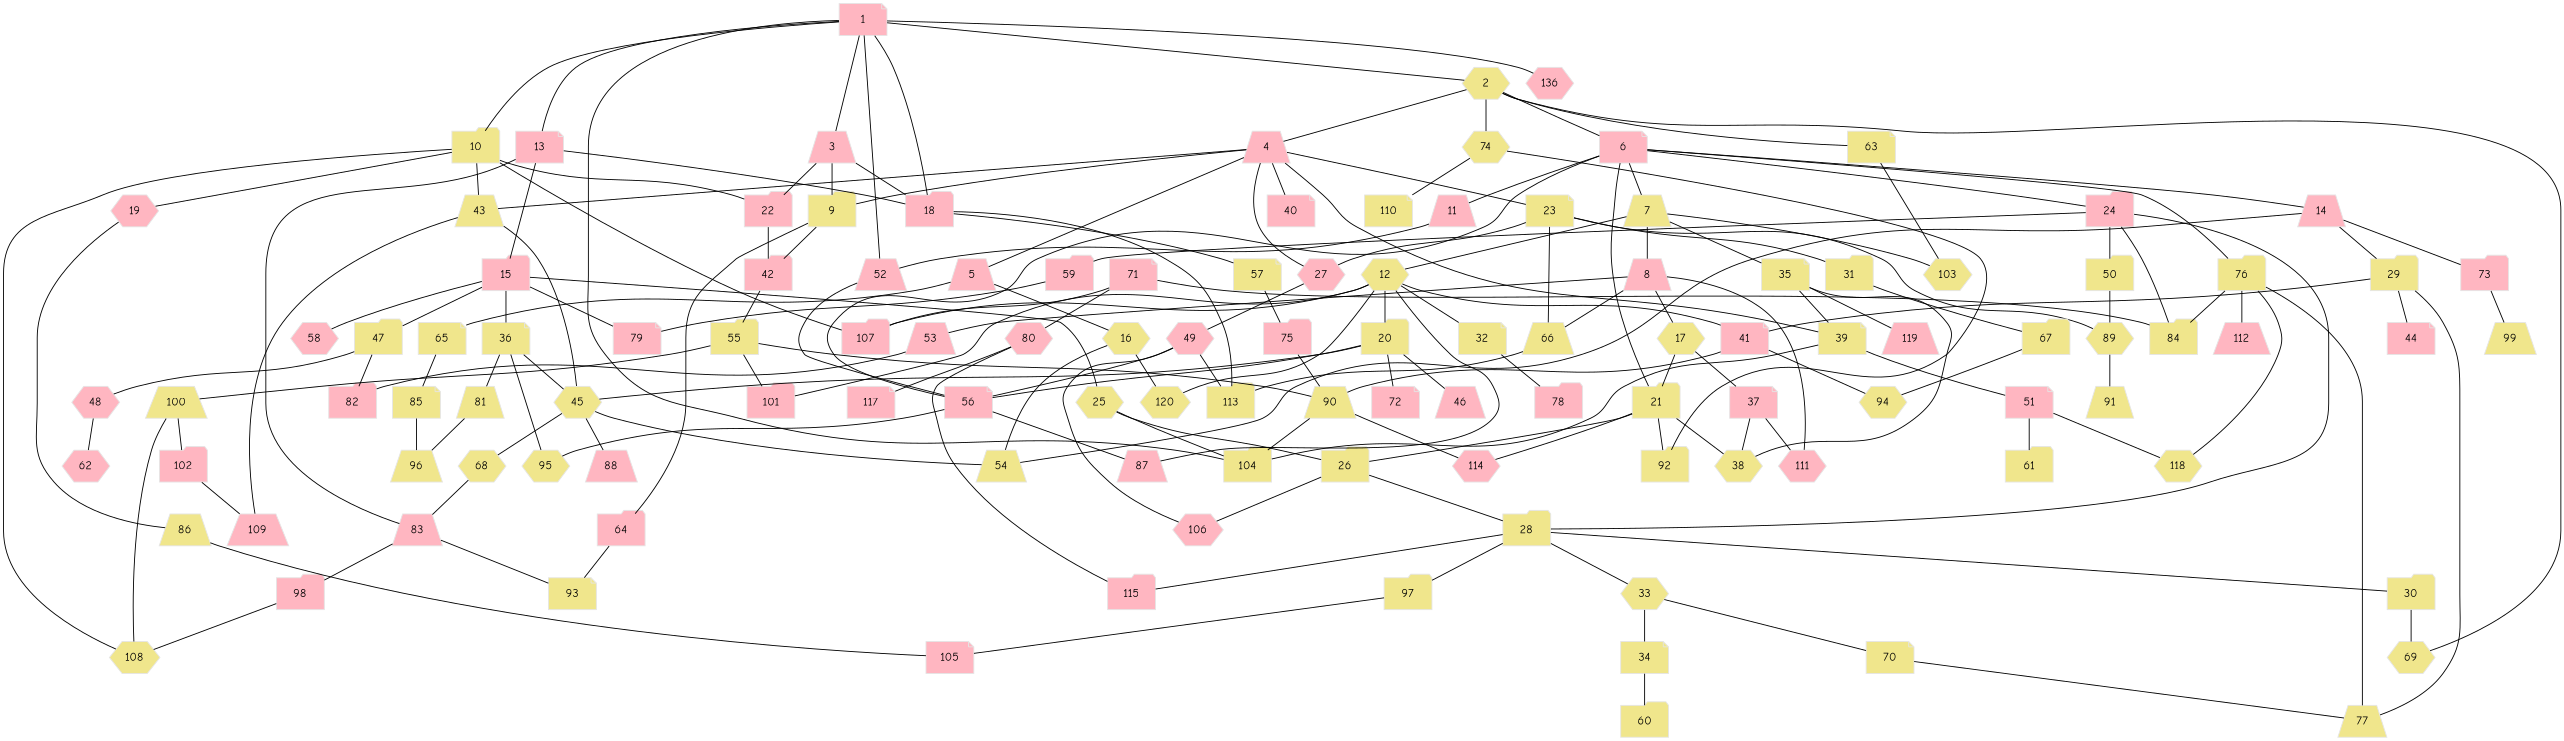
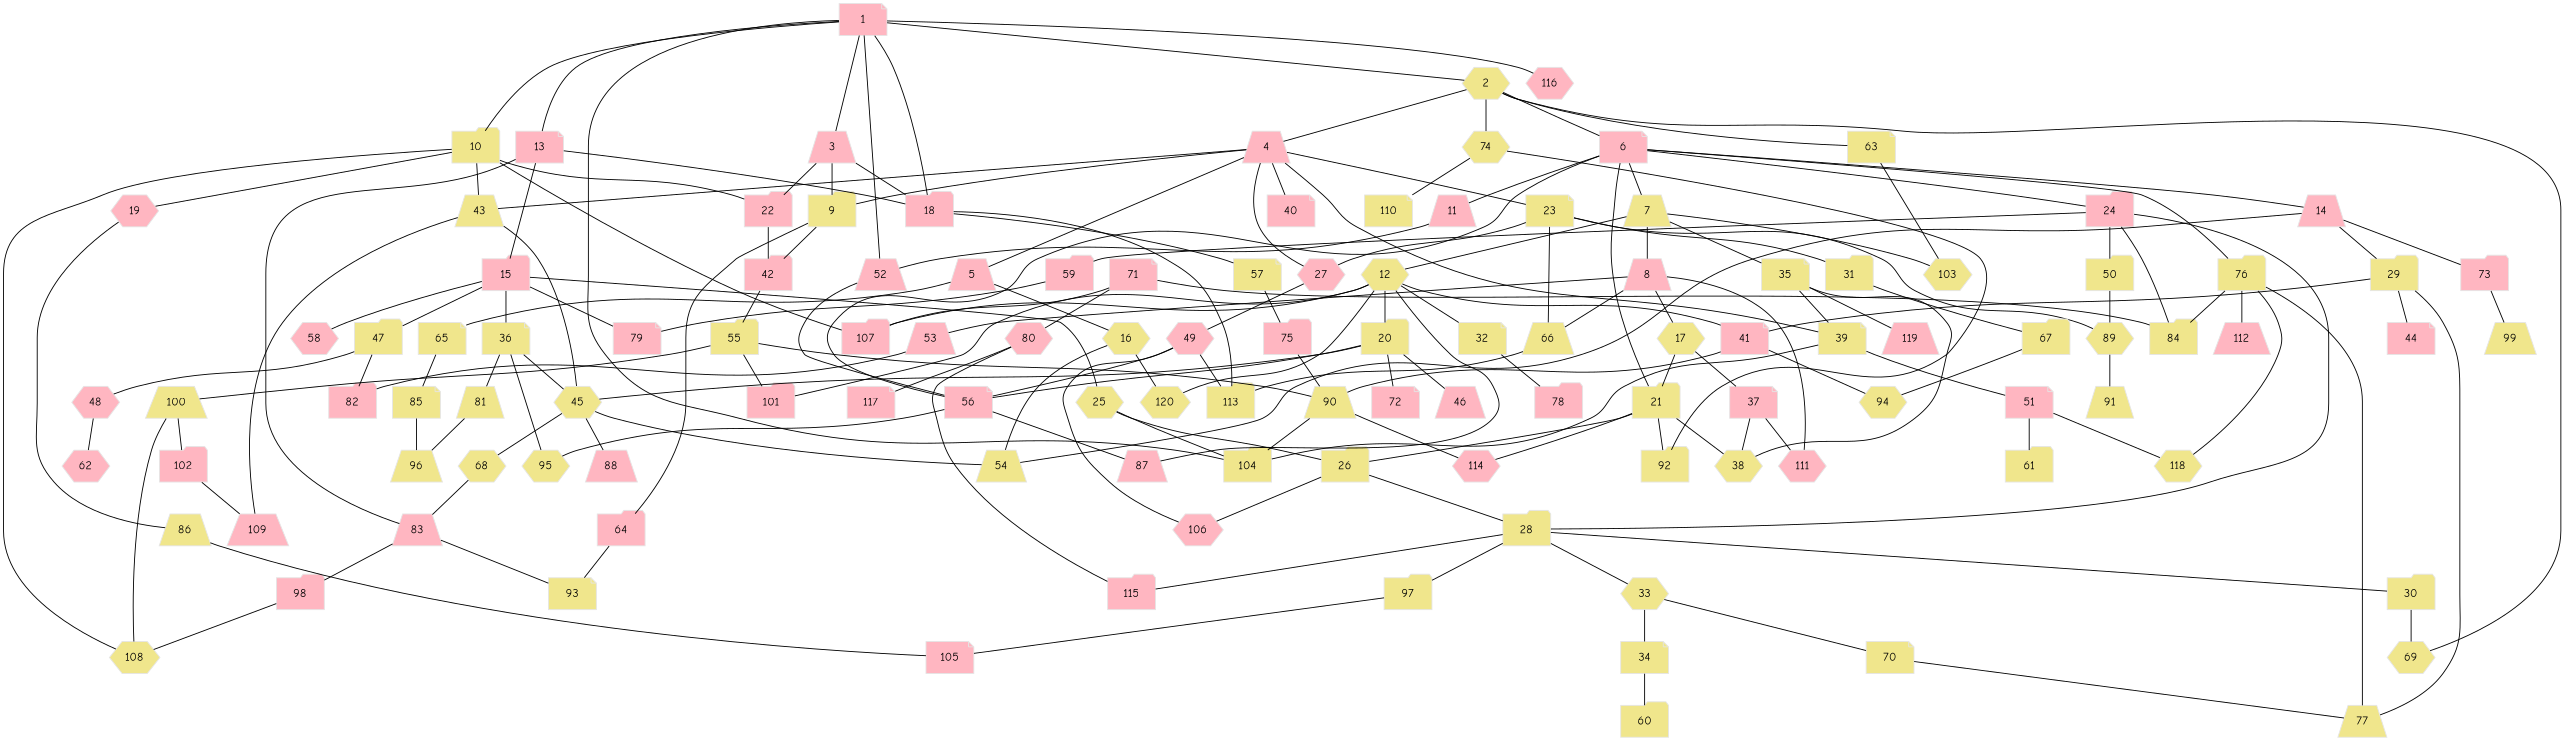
node "136": label "136" -> "116"
